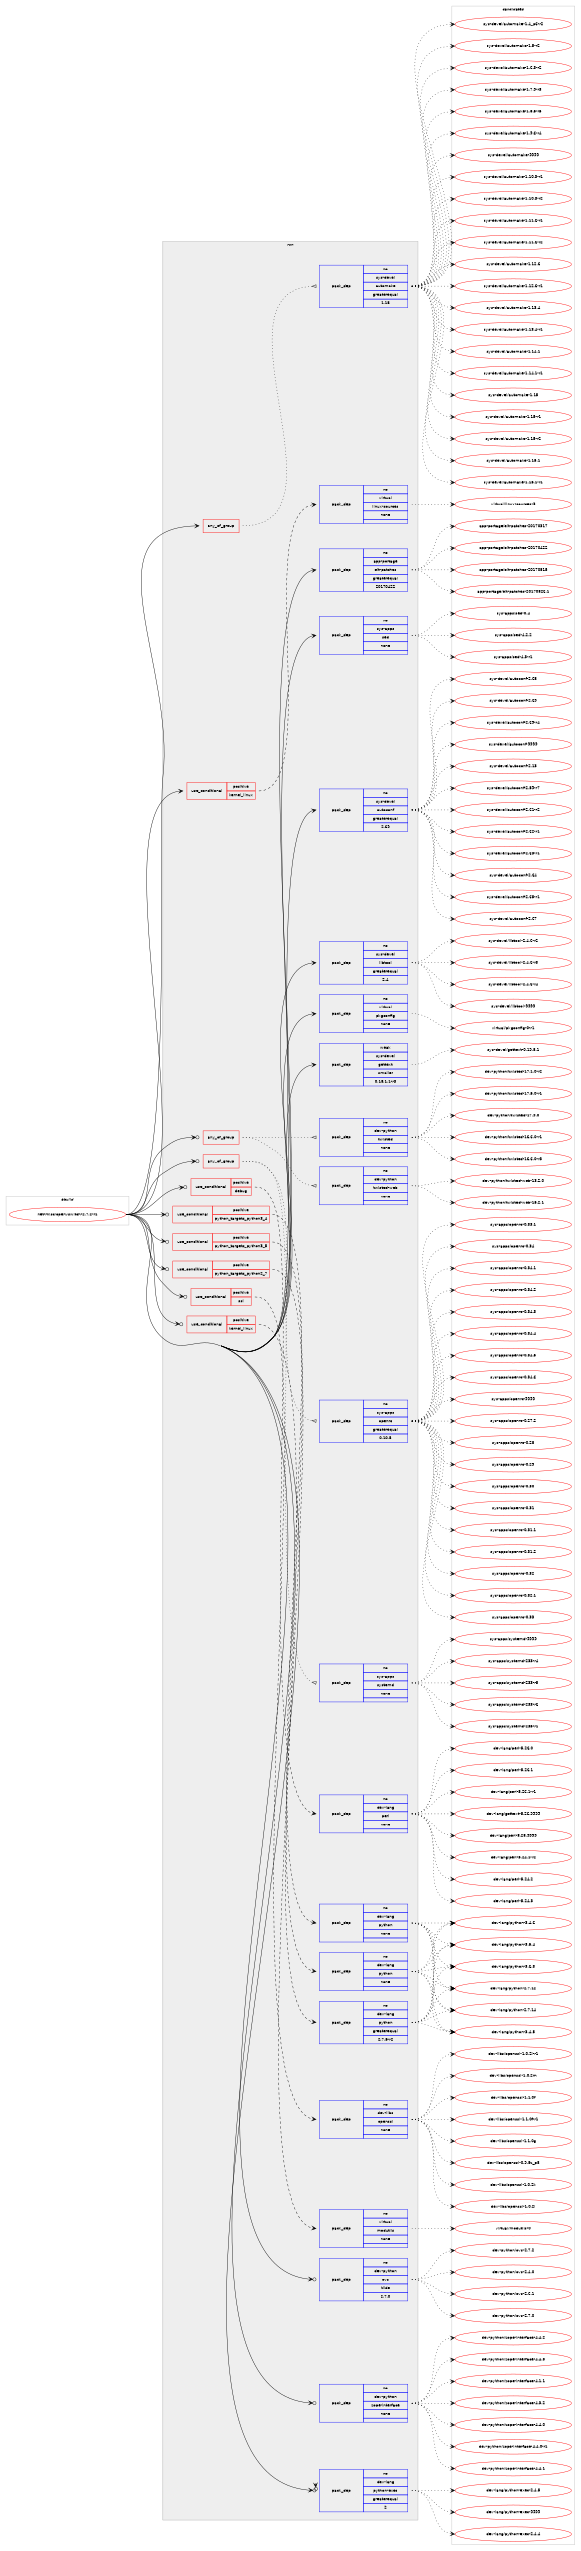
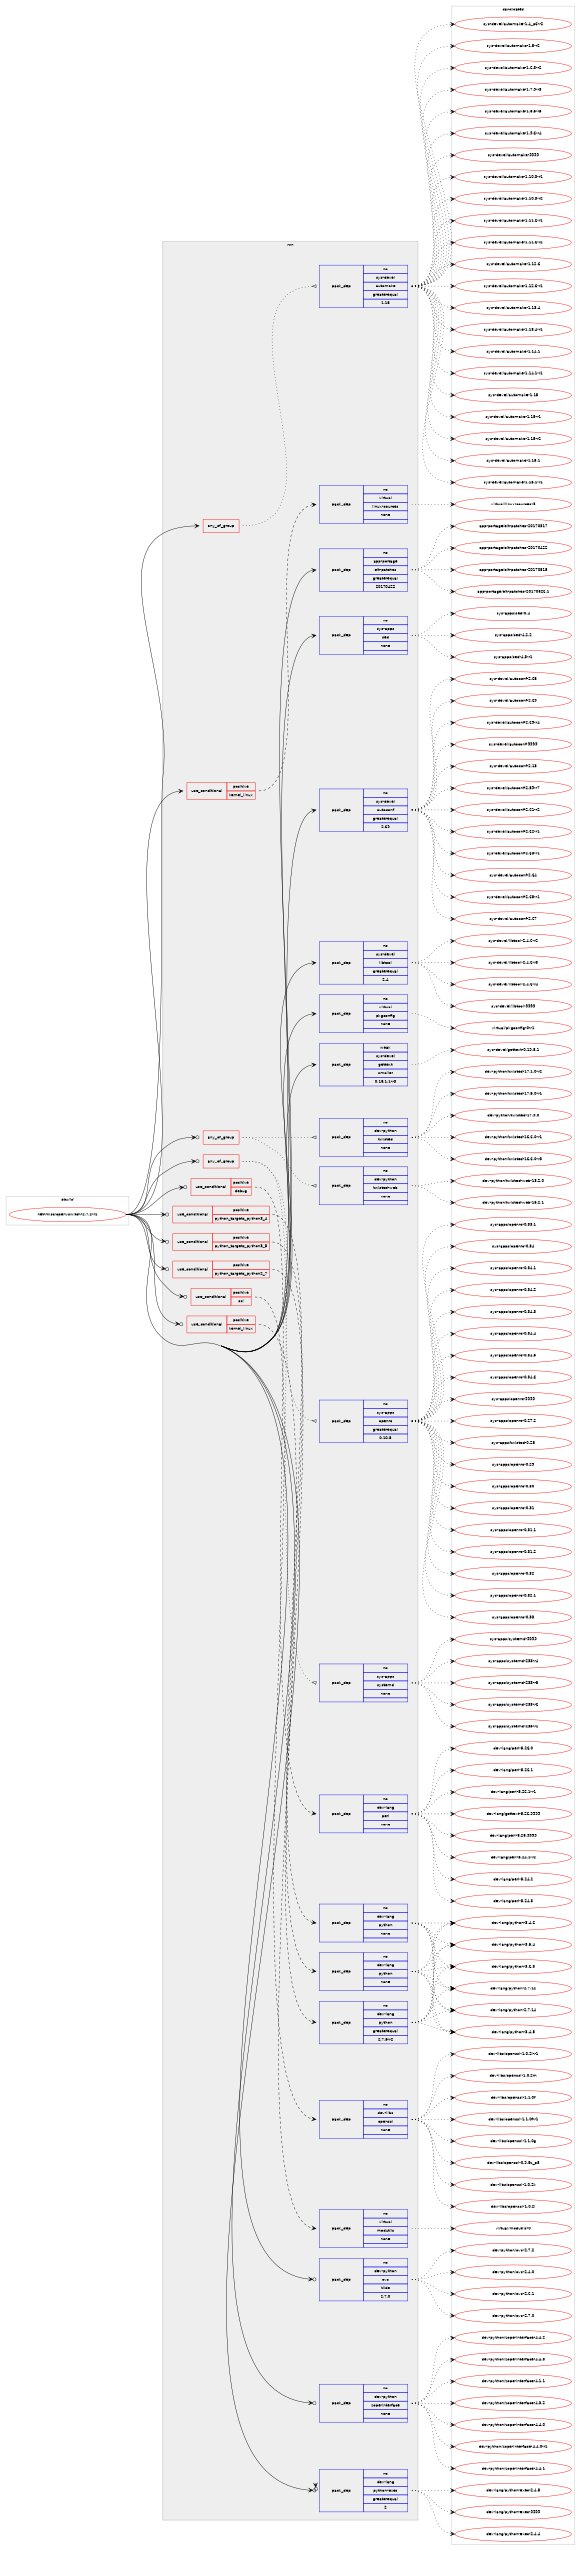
node "sys-apps/openrc-0.28": label "sys-apps/openrc-0.28" -> "sys-apps/twisted-0.28"
